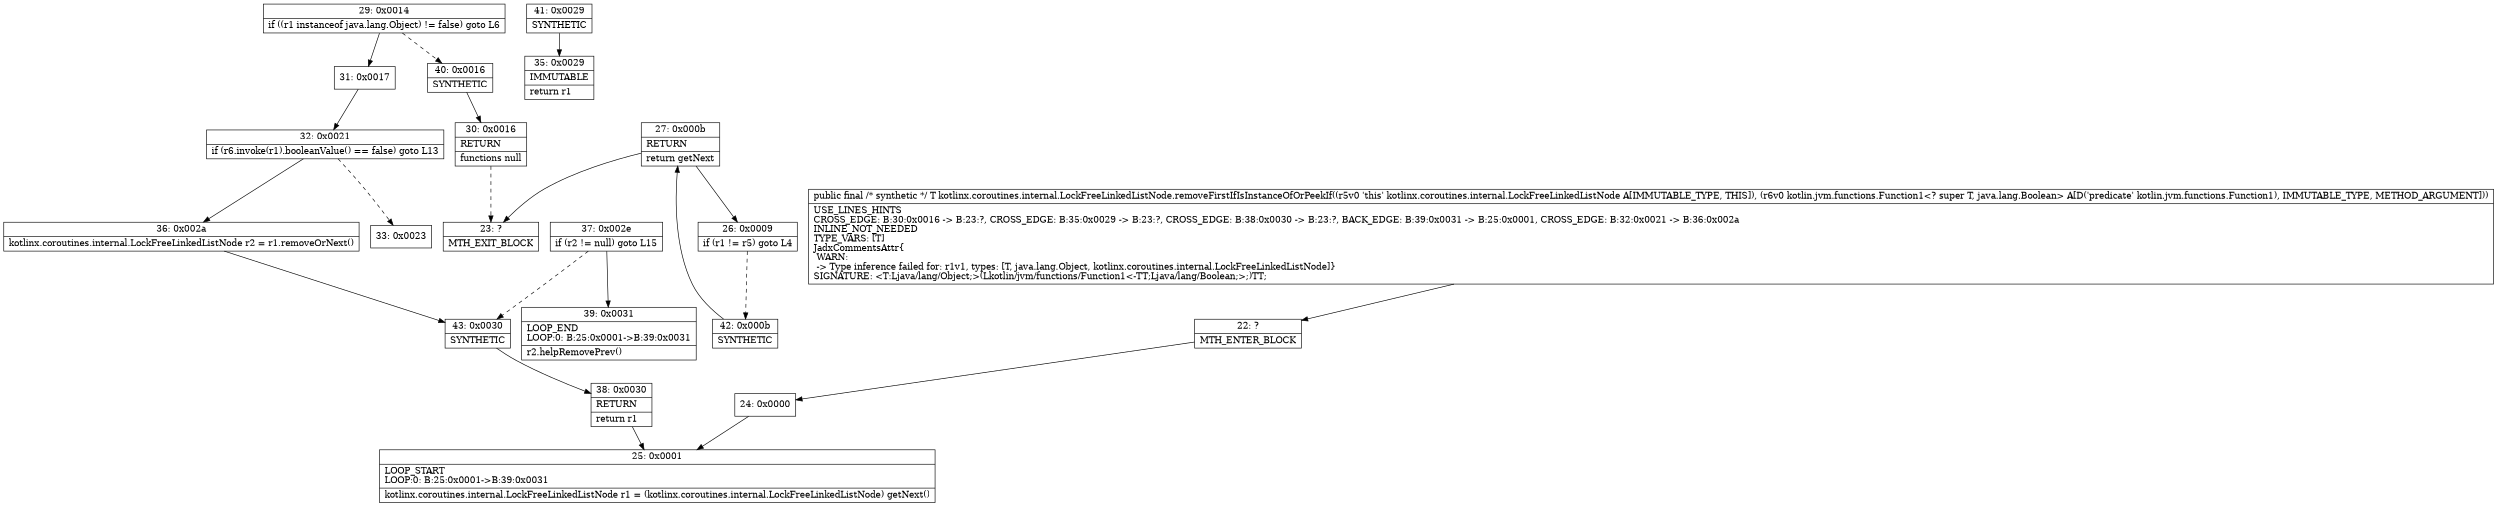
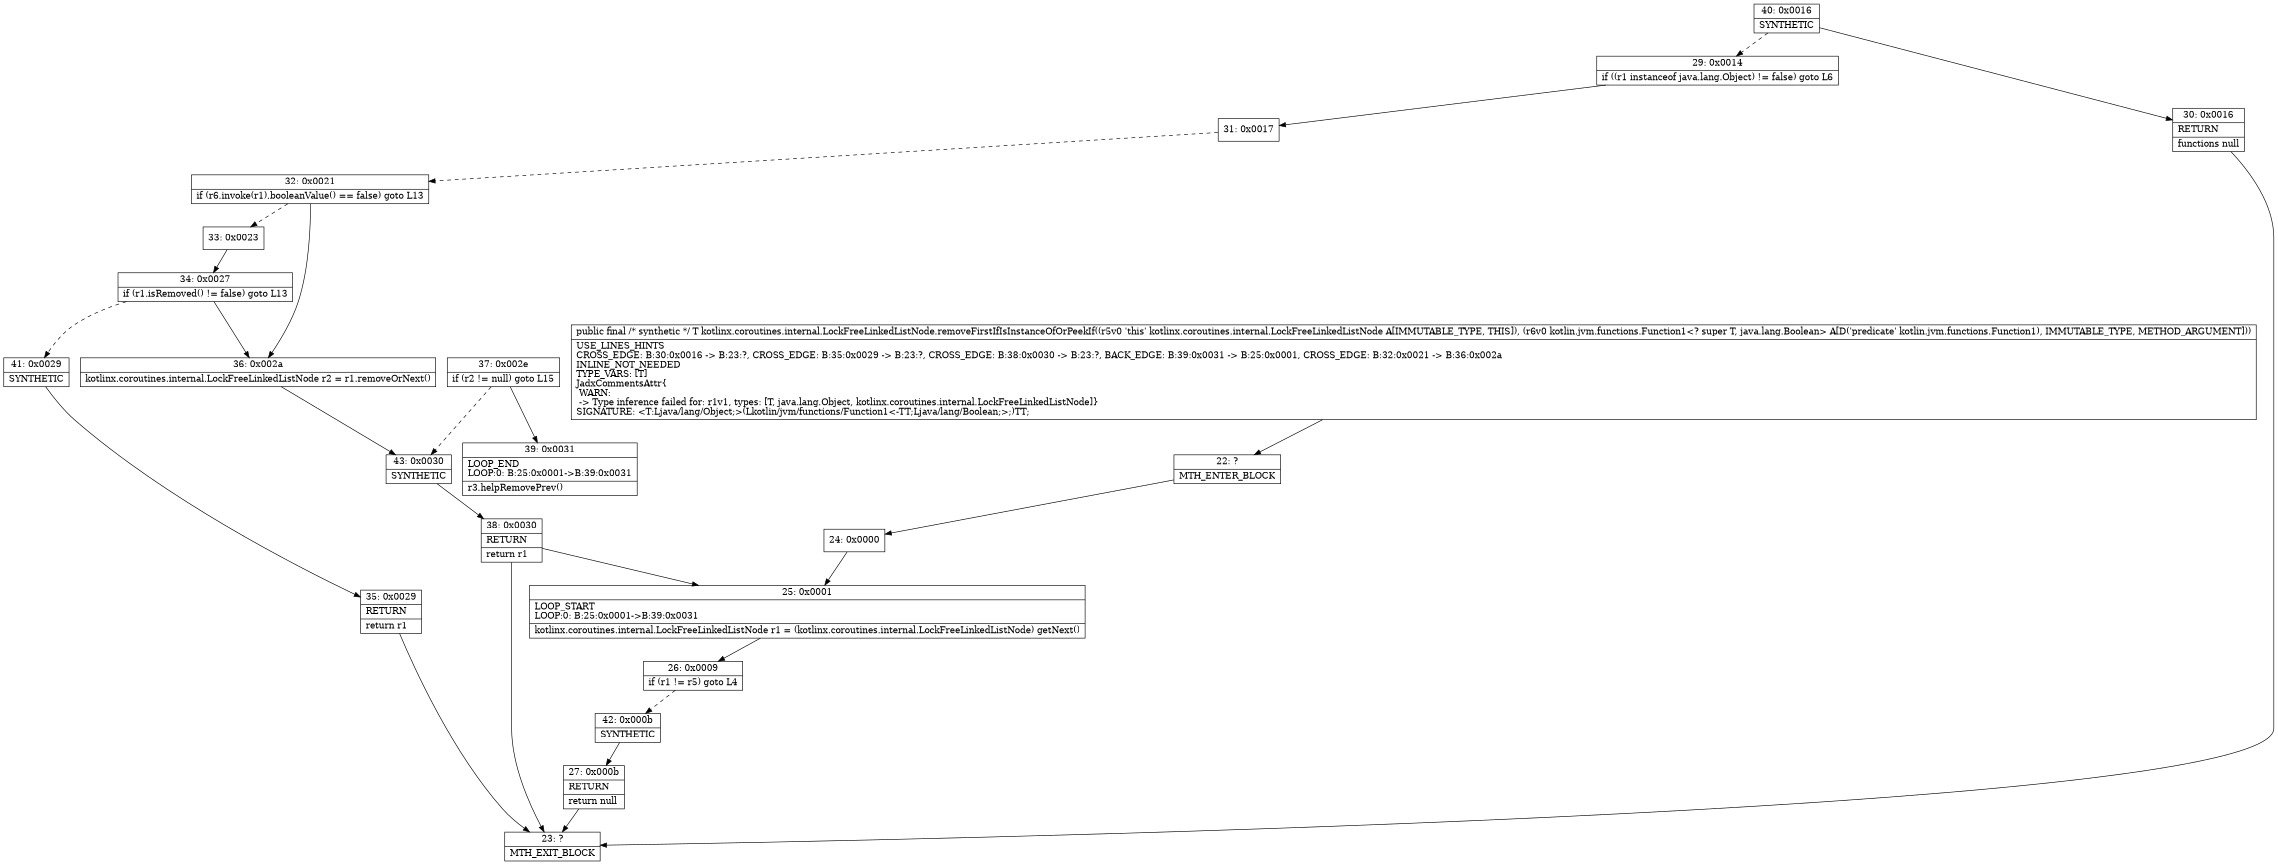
edge "29: 0x0014" -> "40: 0x0016": reversed
node "35: 0x0029": text "IMMUTABLE" -> "RETURN"
edge "31: 0x0017" -> "32: 0x0021": style solid -> dashed
node "27: 0x000b": text "return getNext" -> "return null"
edge "30: 0x0016" -> "23: ?": style dashed -> solid
edge "27: 0x000b" -> "26: 0x0009": now "25: 0x0001" -> "26: 0x0009"
node "34: 0x0027": added
node "39: 0x0031": text "r2.helpRemovePrev()" -> "r3.helpRemovePrev()"
edge "38: 0x0030" -> "23: ?": added
edge "35: 0x0029" -> "23: ?": added
